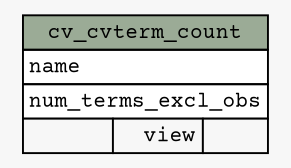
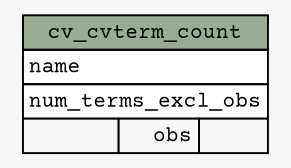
node "cv_cvterm_count": text "view" -> "obs"
